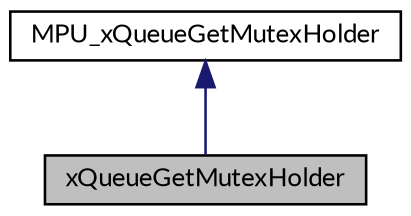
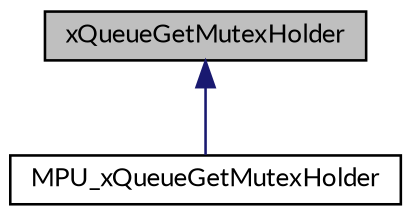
edge "xQueueGetMutexHolder" -> "MPU_xQueueGetMutexHolder": reversed
